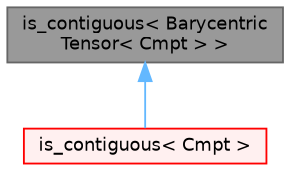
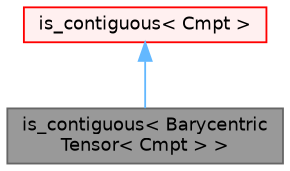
edge "is_contiguous< Cmpt >" -> "is_contiguous< Barycentric Tensor< Cmpt > >": reversed
